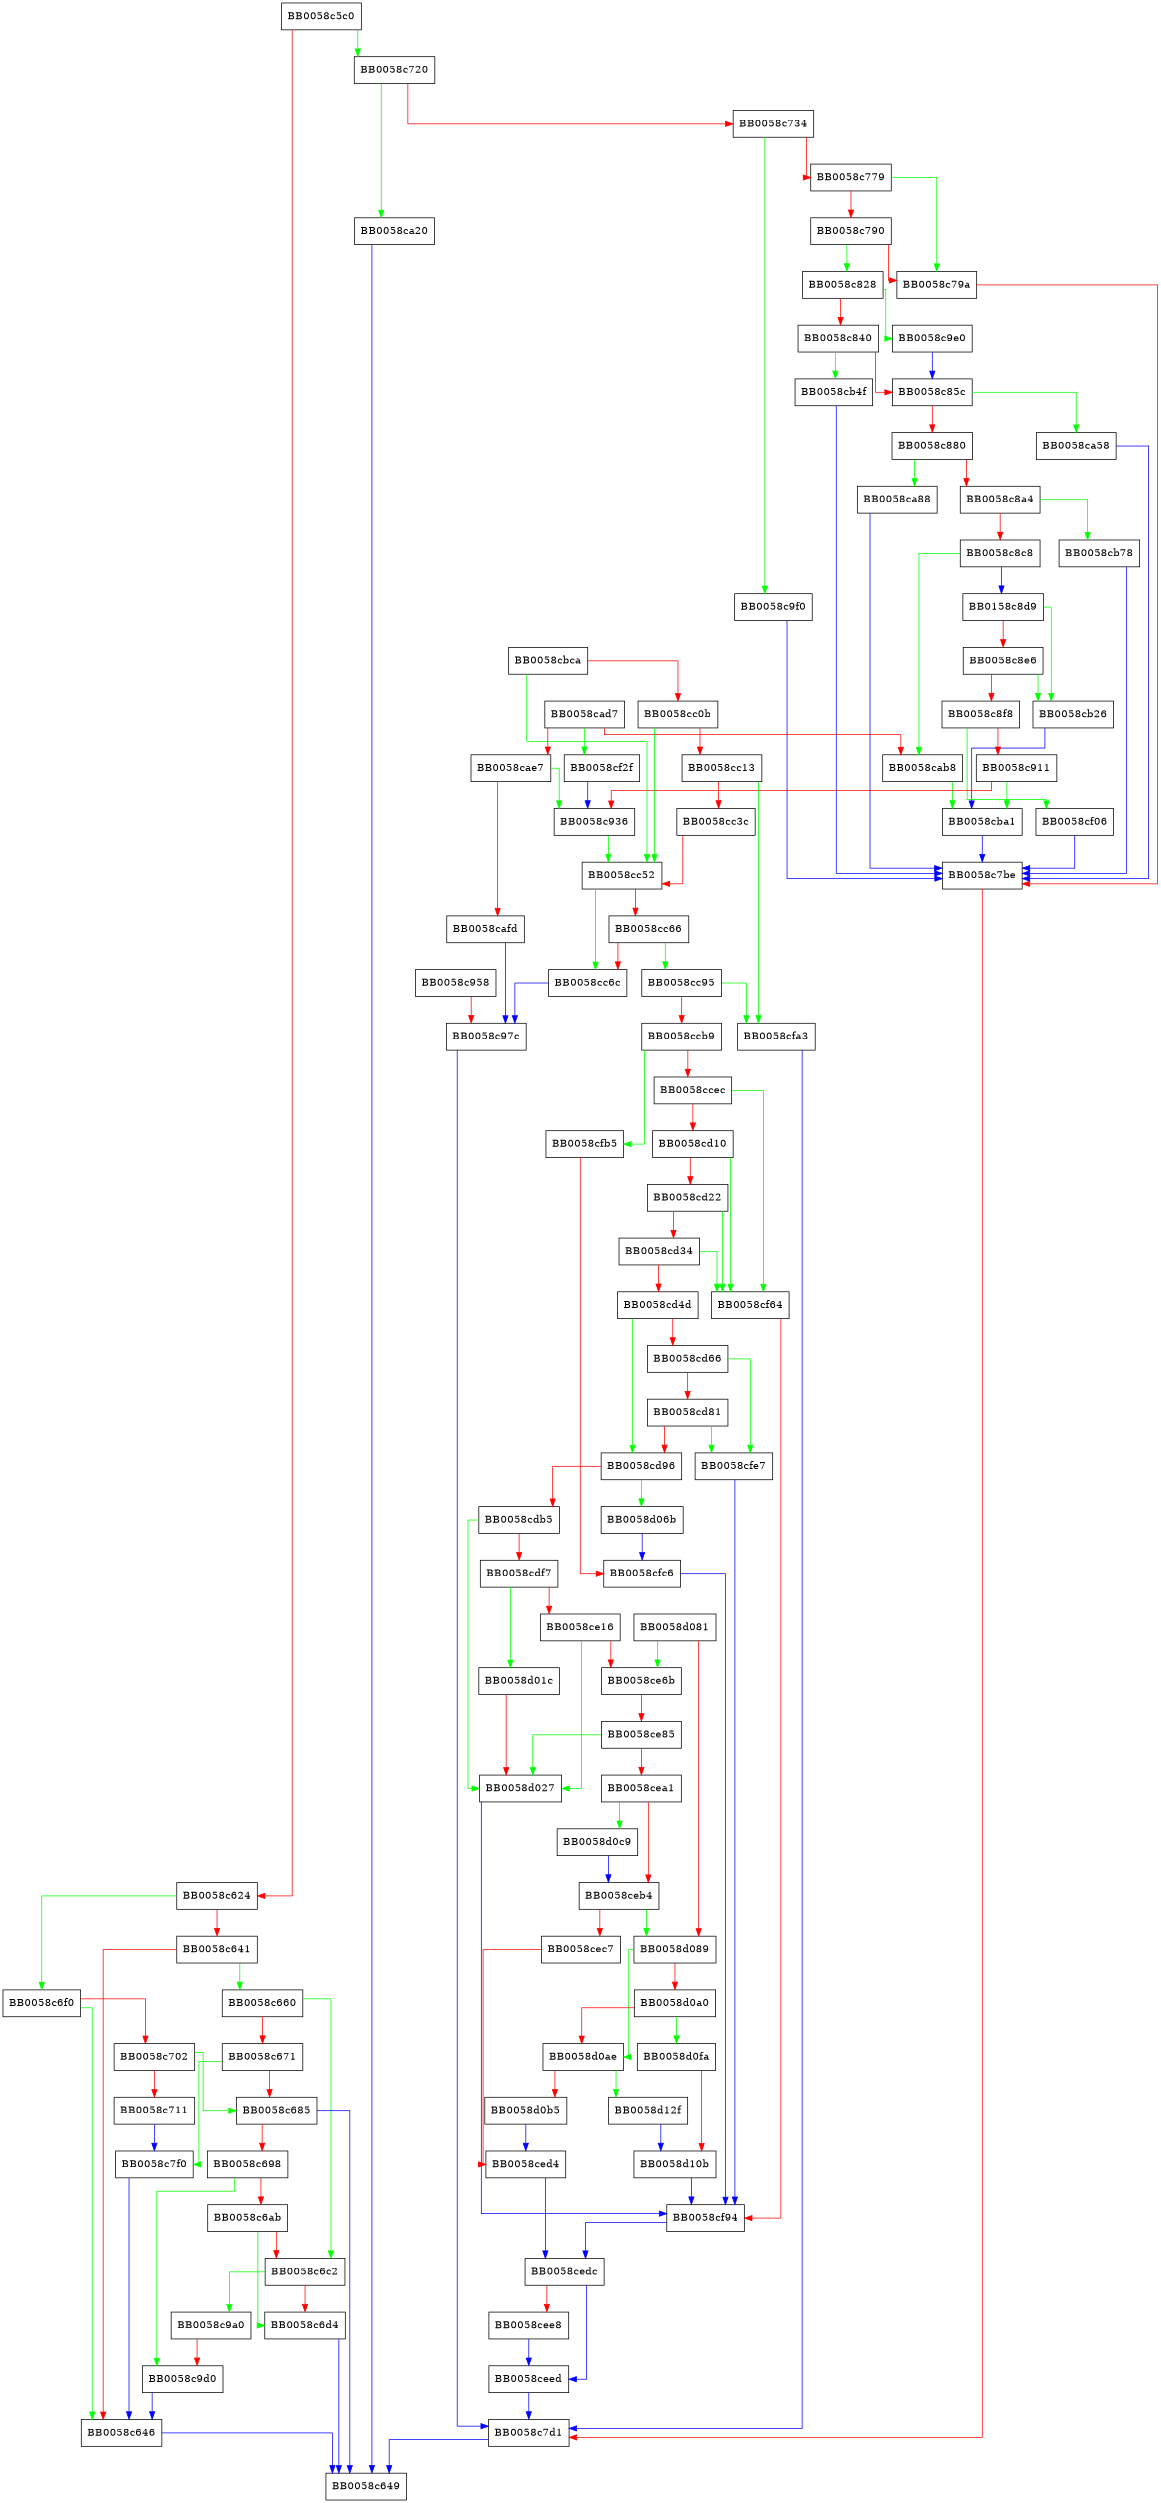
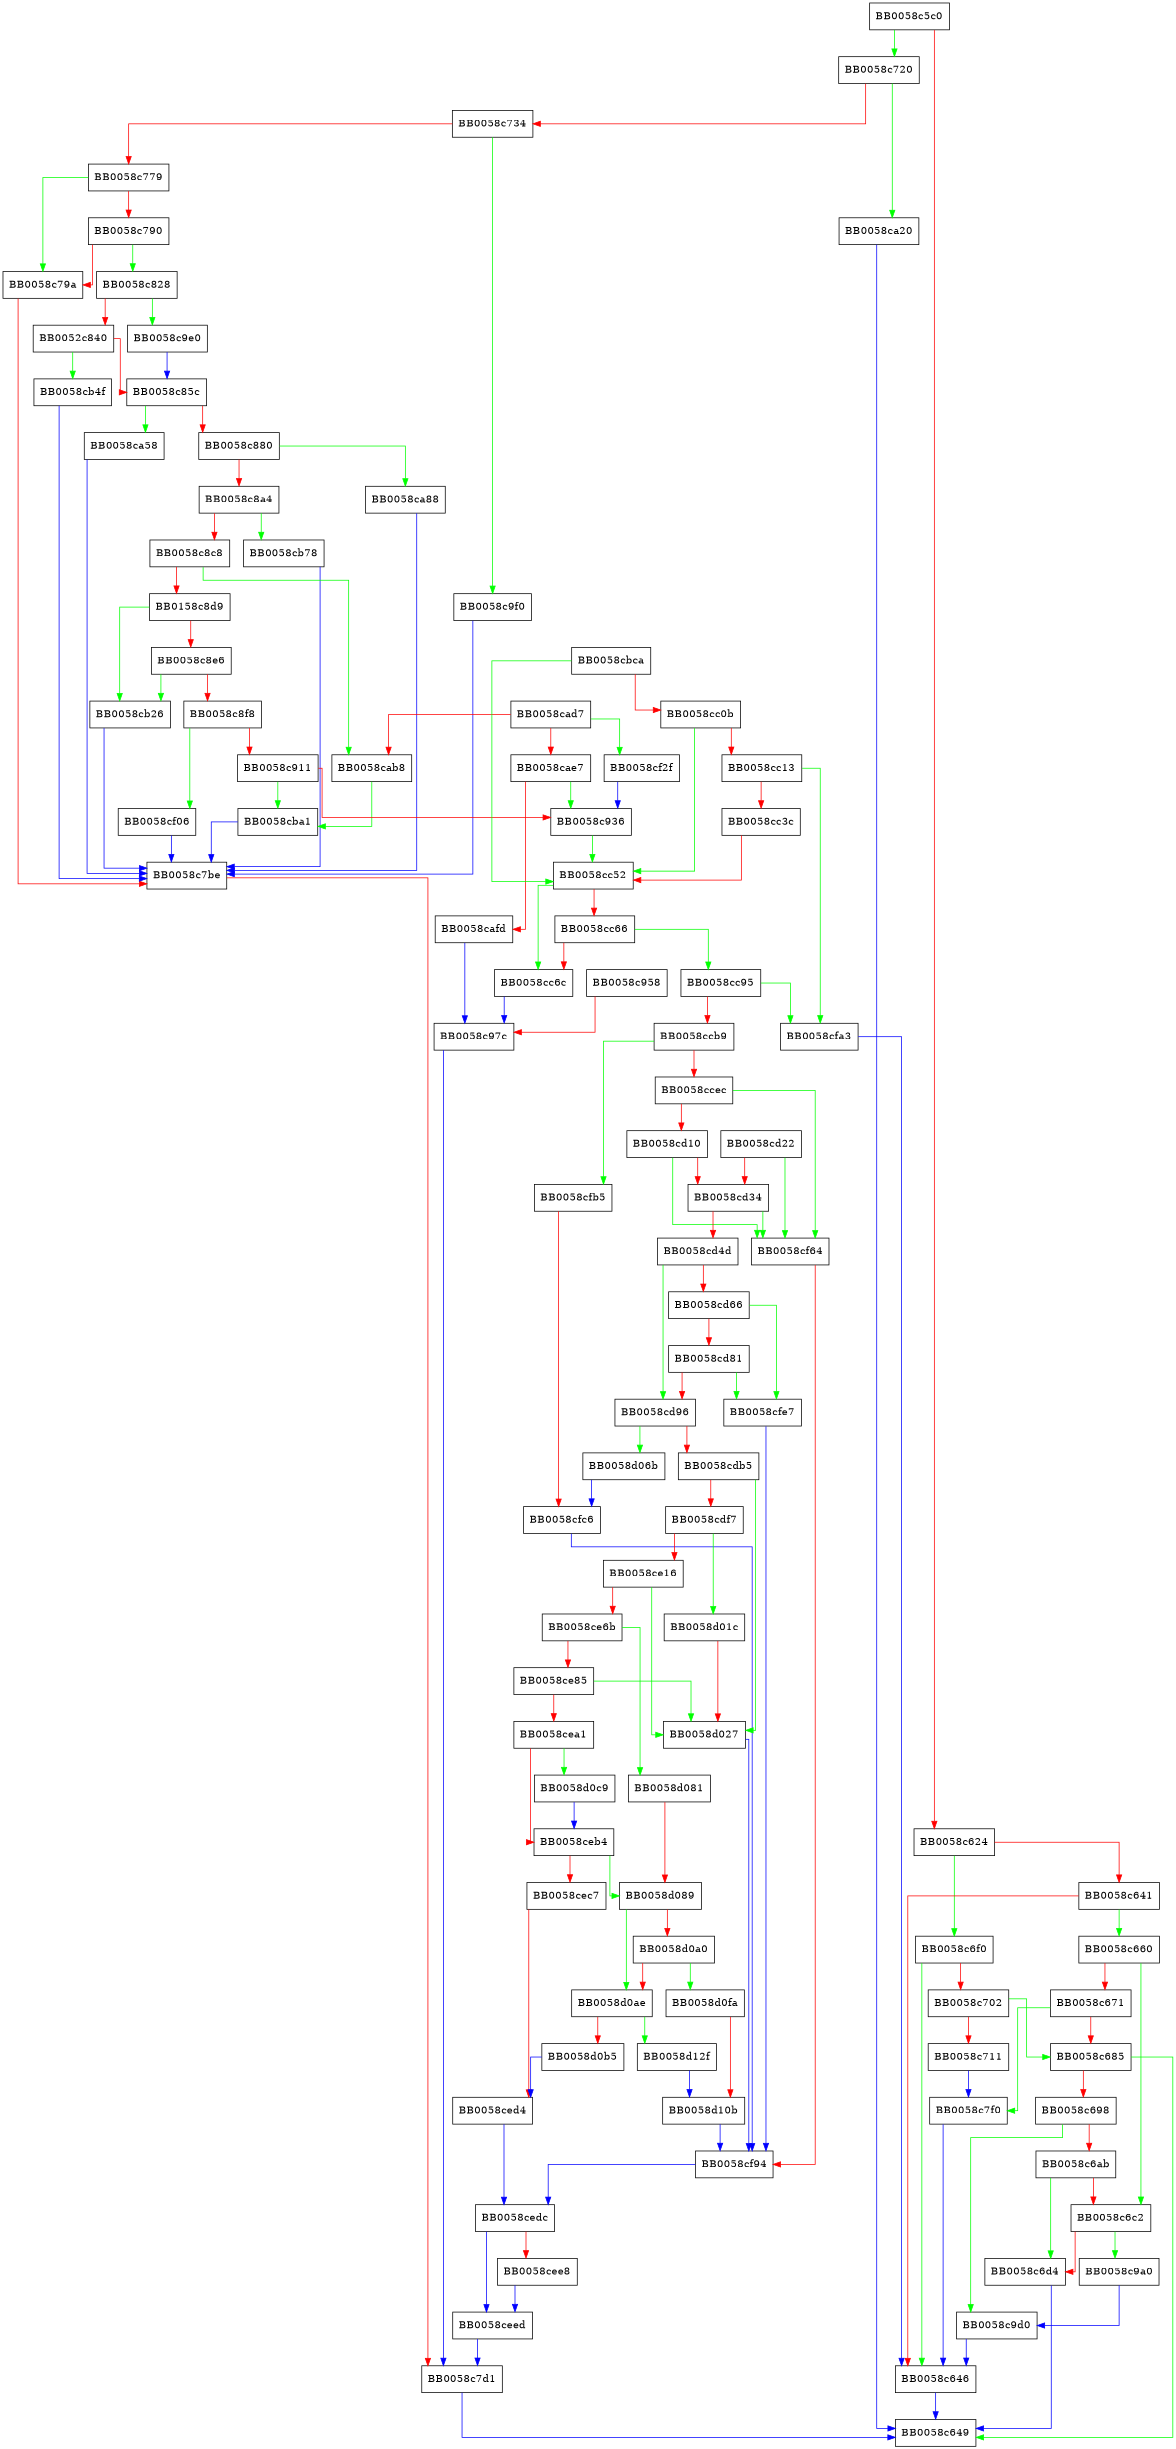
node "BB0058c840": label "BB0058c840" -> "BB0052c840"
edge "BB0058c8c8" -> "BB0158c8d9": color blue -> red
edge "BB0058cb26" -> "BB0058cba1": now "BB0058cb26" -> "BB0058c7be"
edge "BB0058cd10" -> "BB0058cd22": now "BB0058cd10" -> "BB0058cd34"
edge "BB0058d081" -> "BB0058ce6b": reversed
edge "BB0058cfa3" -> "BB0058c7d1": now "BB0058cfa3" -> "BB0058c646"
edge "BB0058c685" -> "BB0058c649": color blue -> green
edge "BB0058c9a0" -> "BB0058c9d0": color red -> blue
